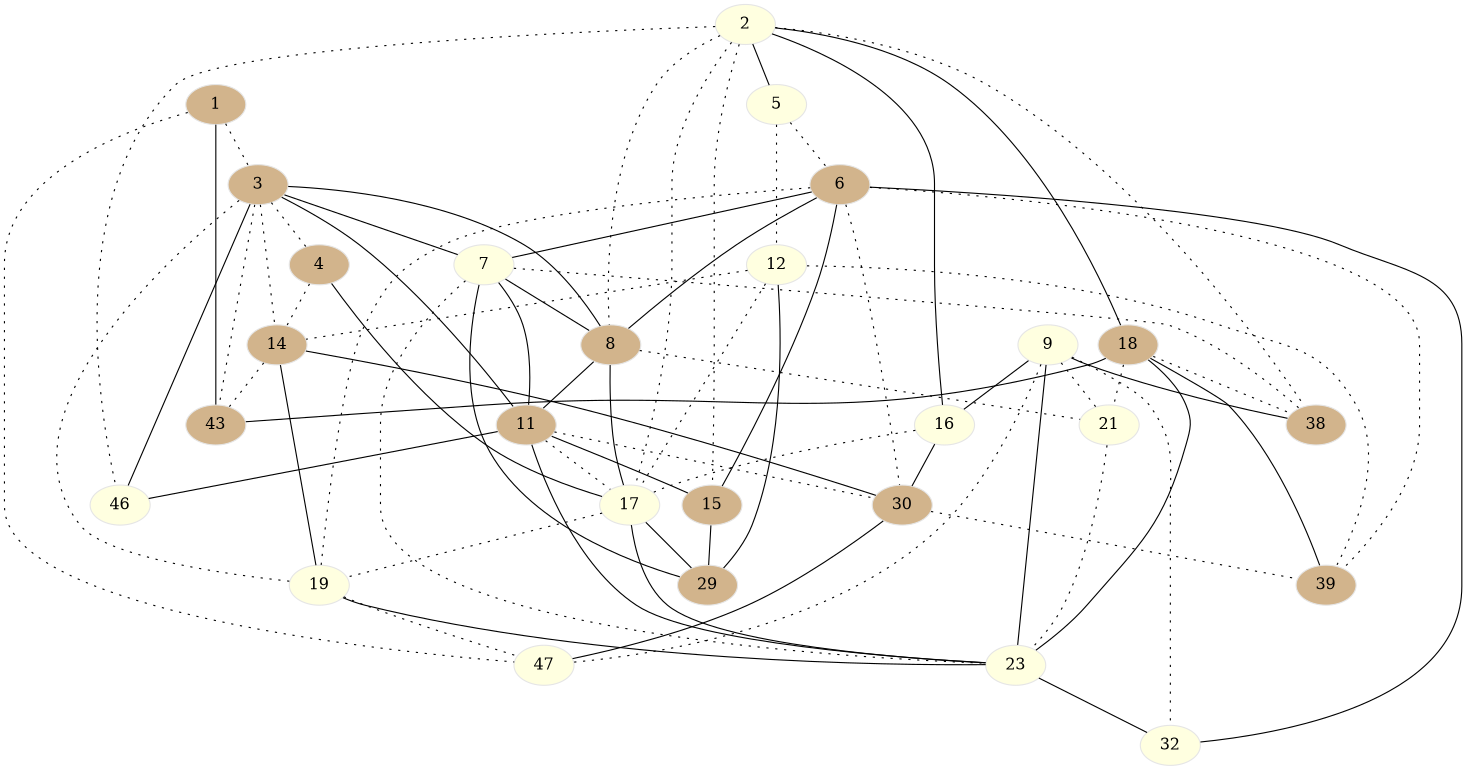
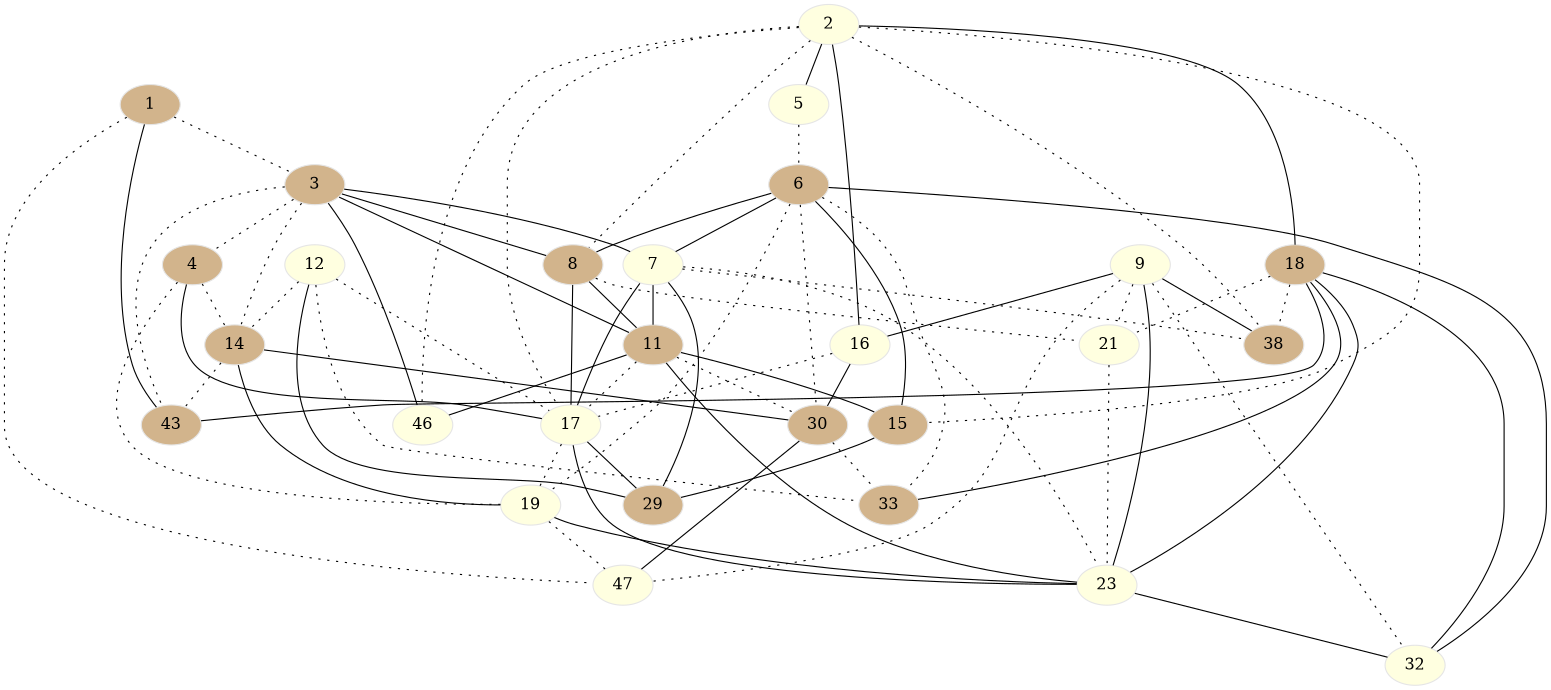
edge "5" -- "12": removed
edge "7" -- "8": now "7" -- "17"
edge "18" -- "32": added
edge "3" -- "19": now "4" -- "19"
node "39": label "39" -> "33"
